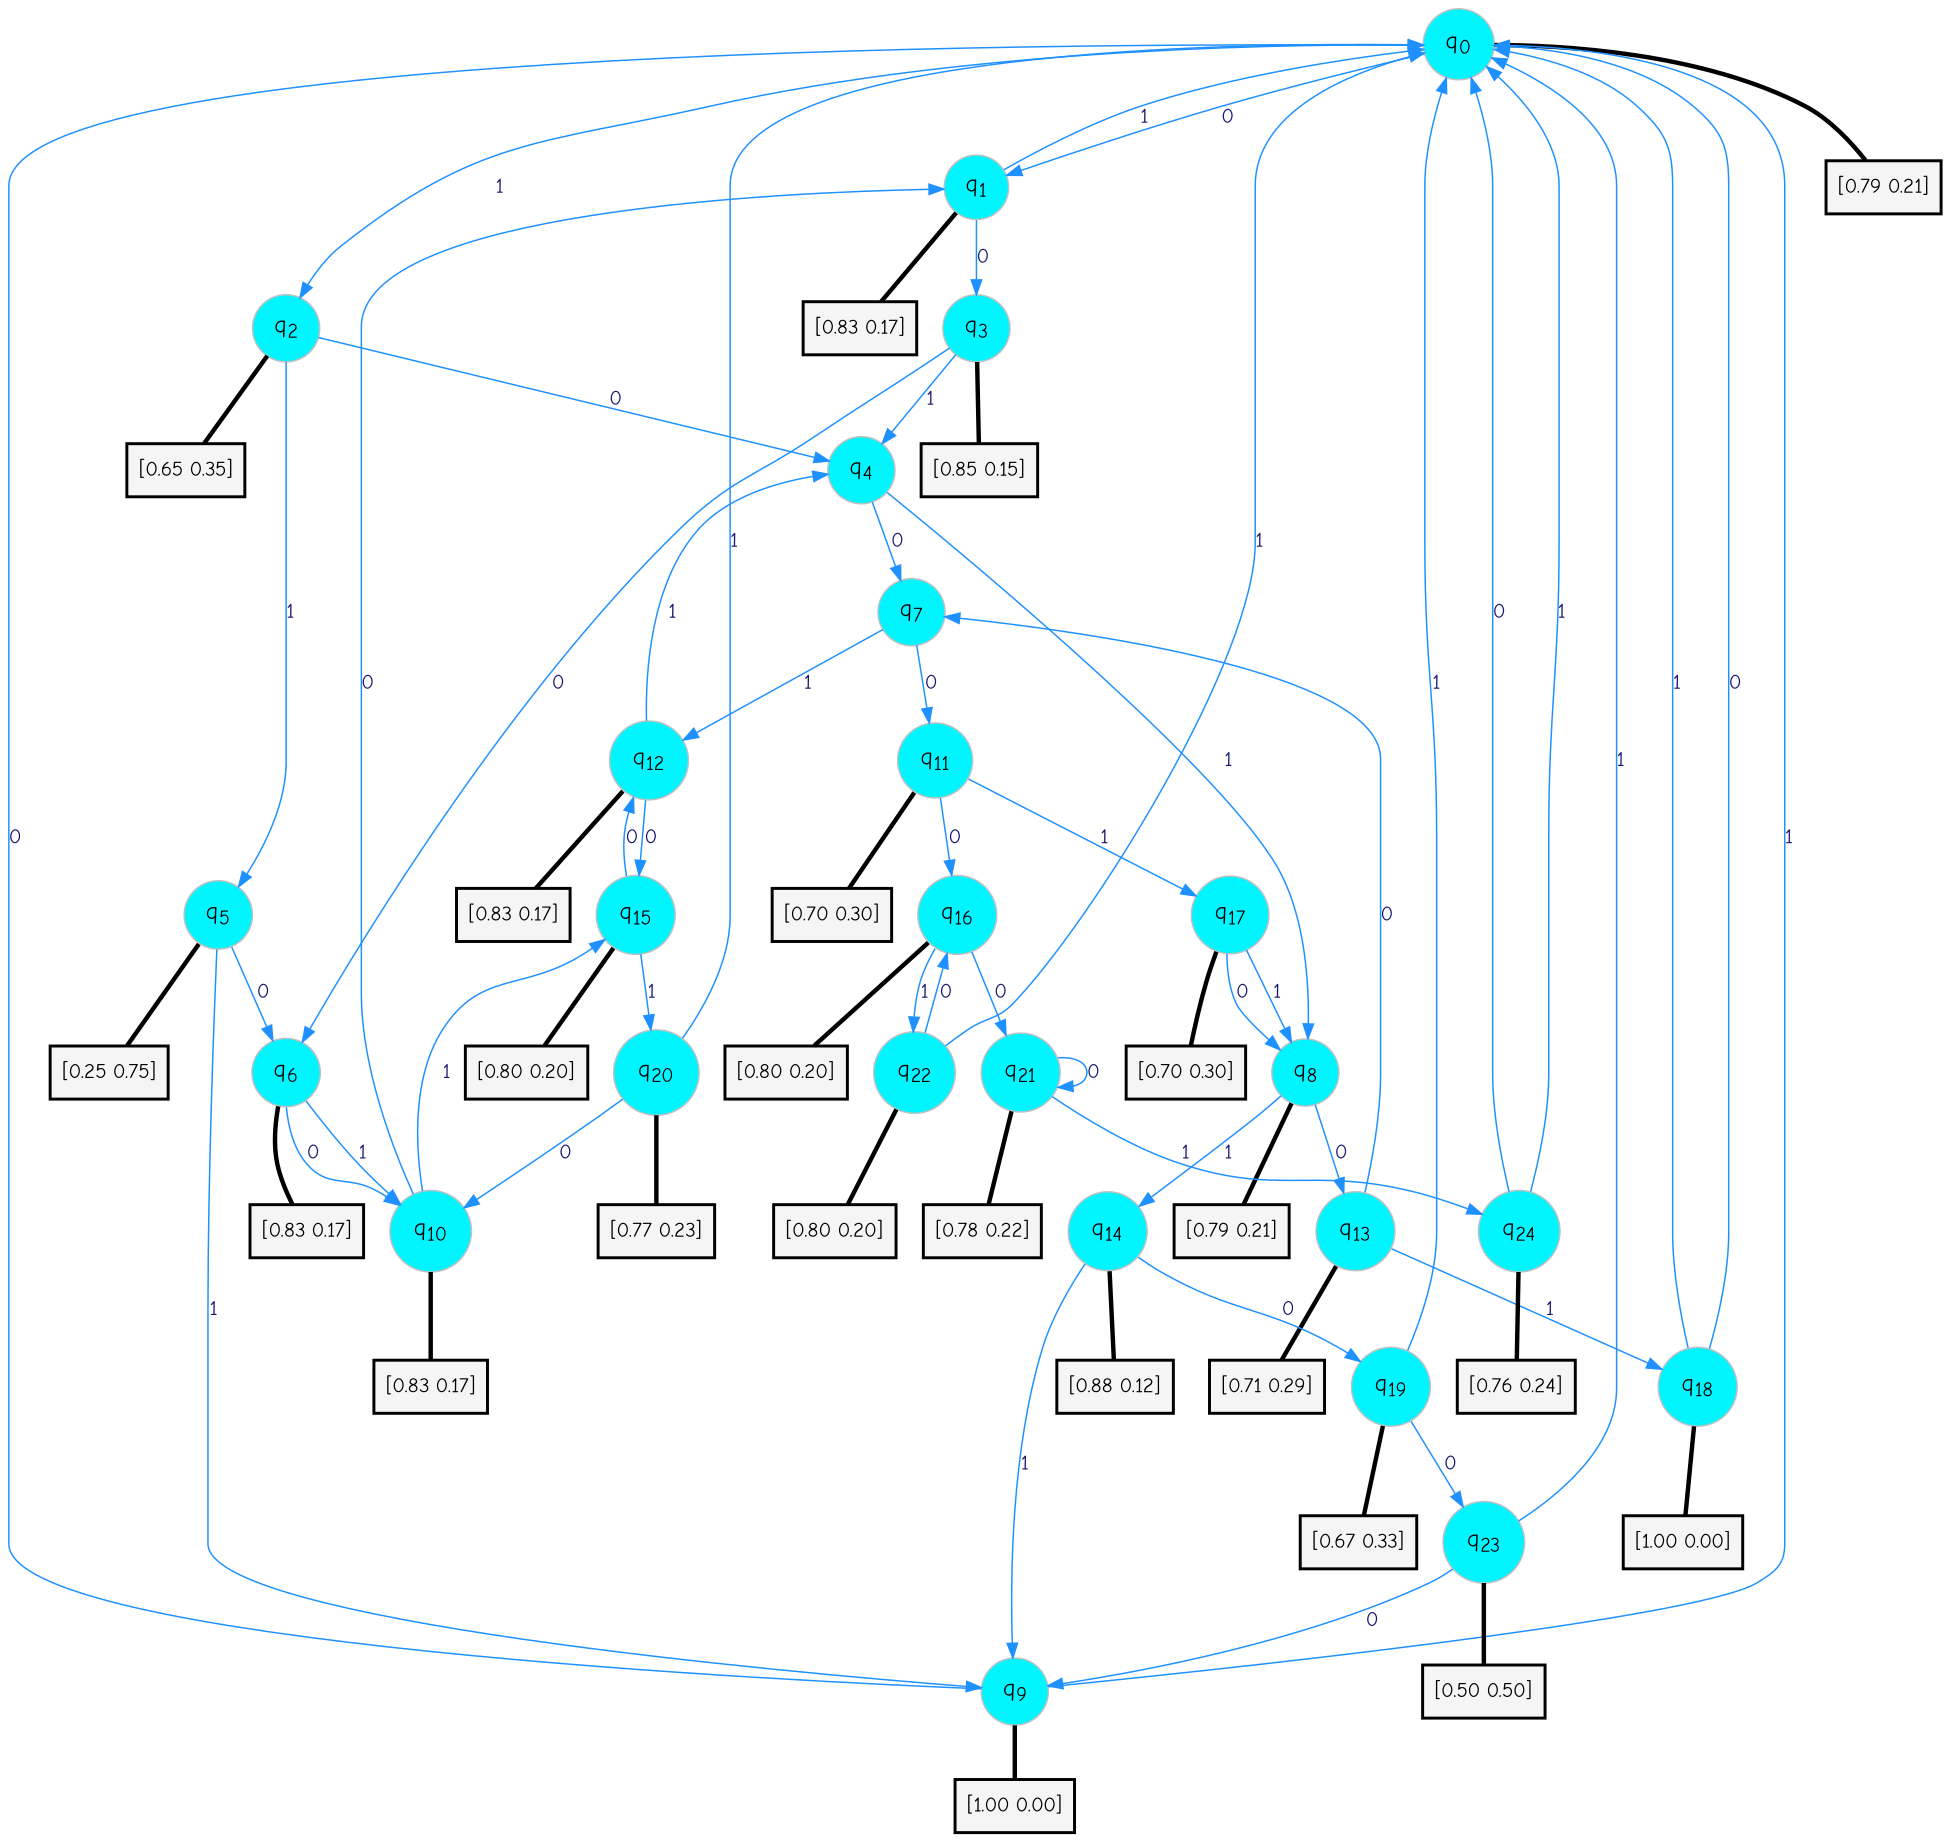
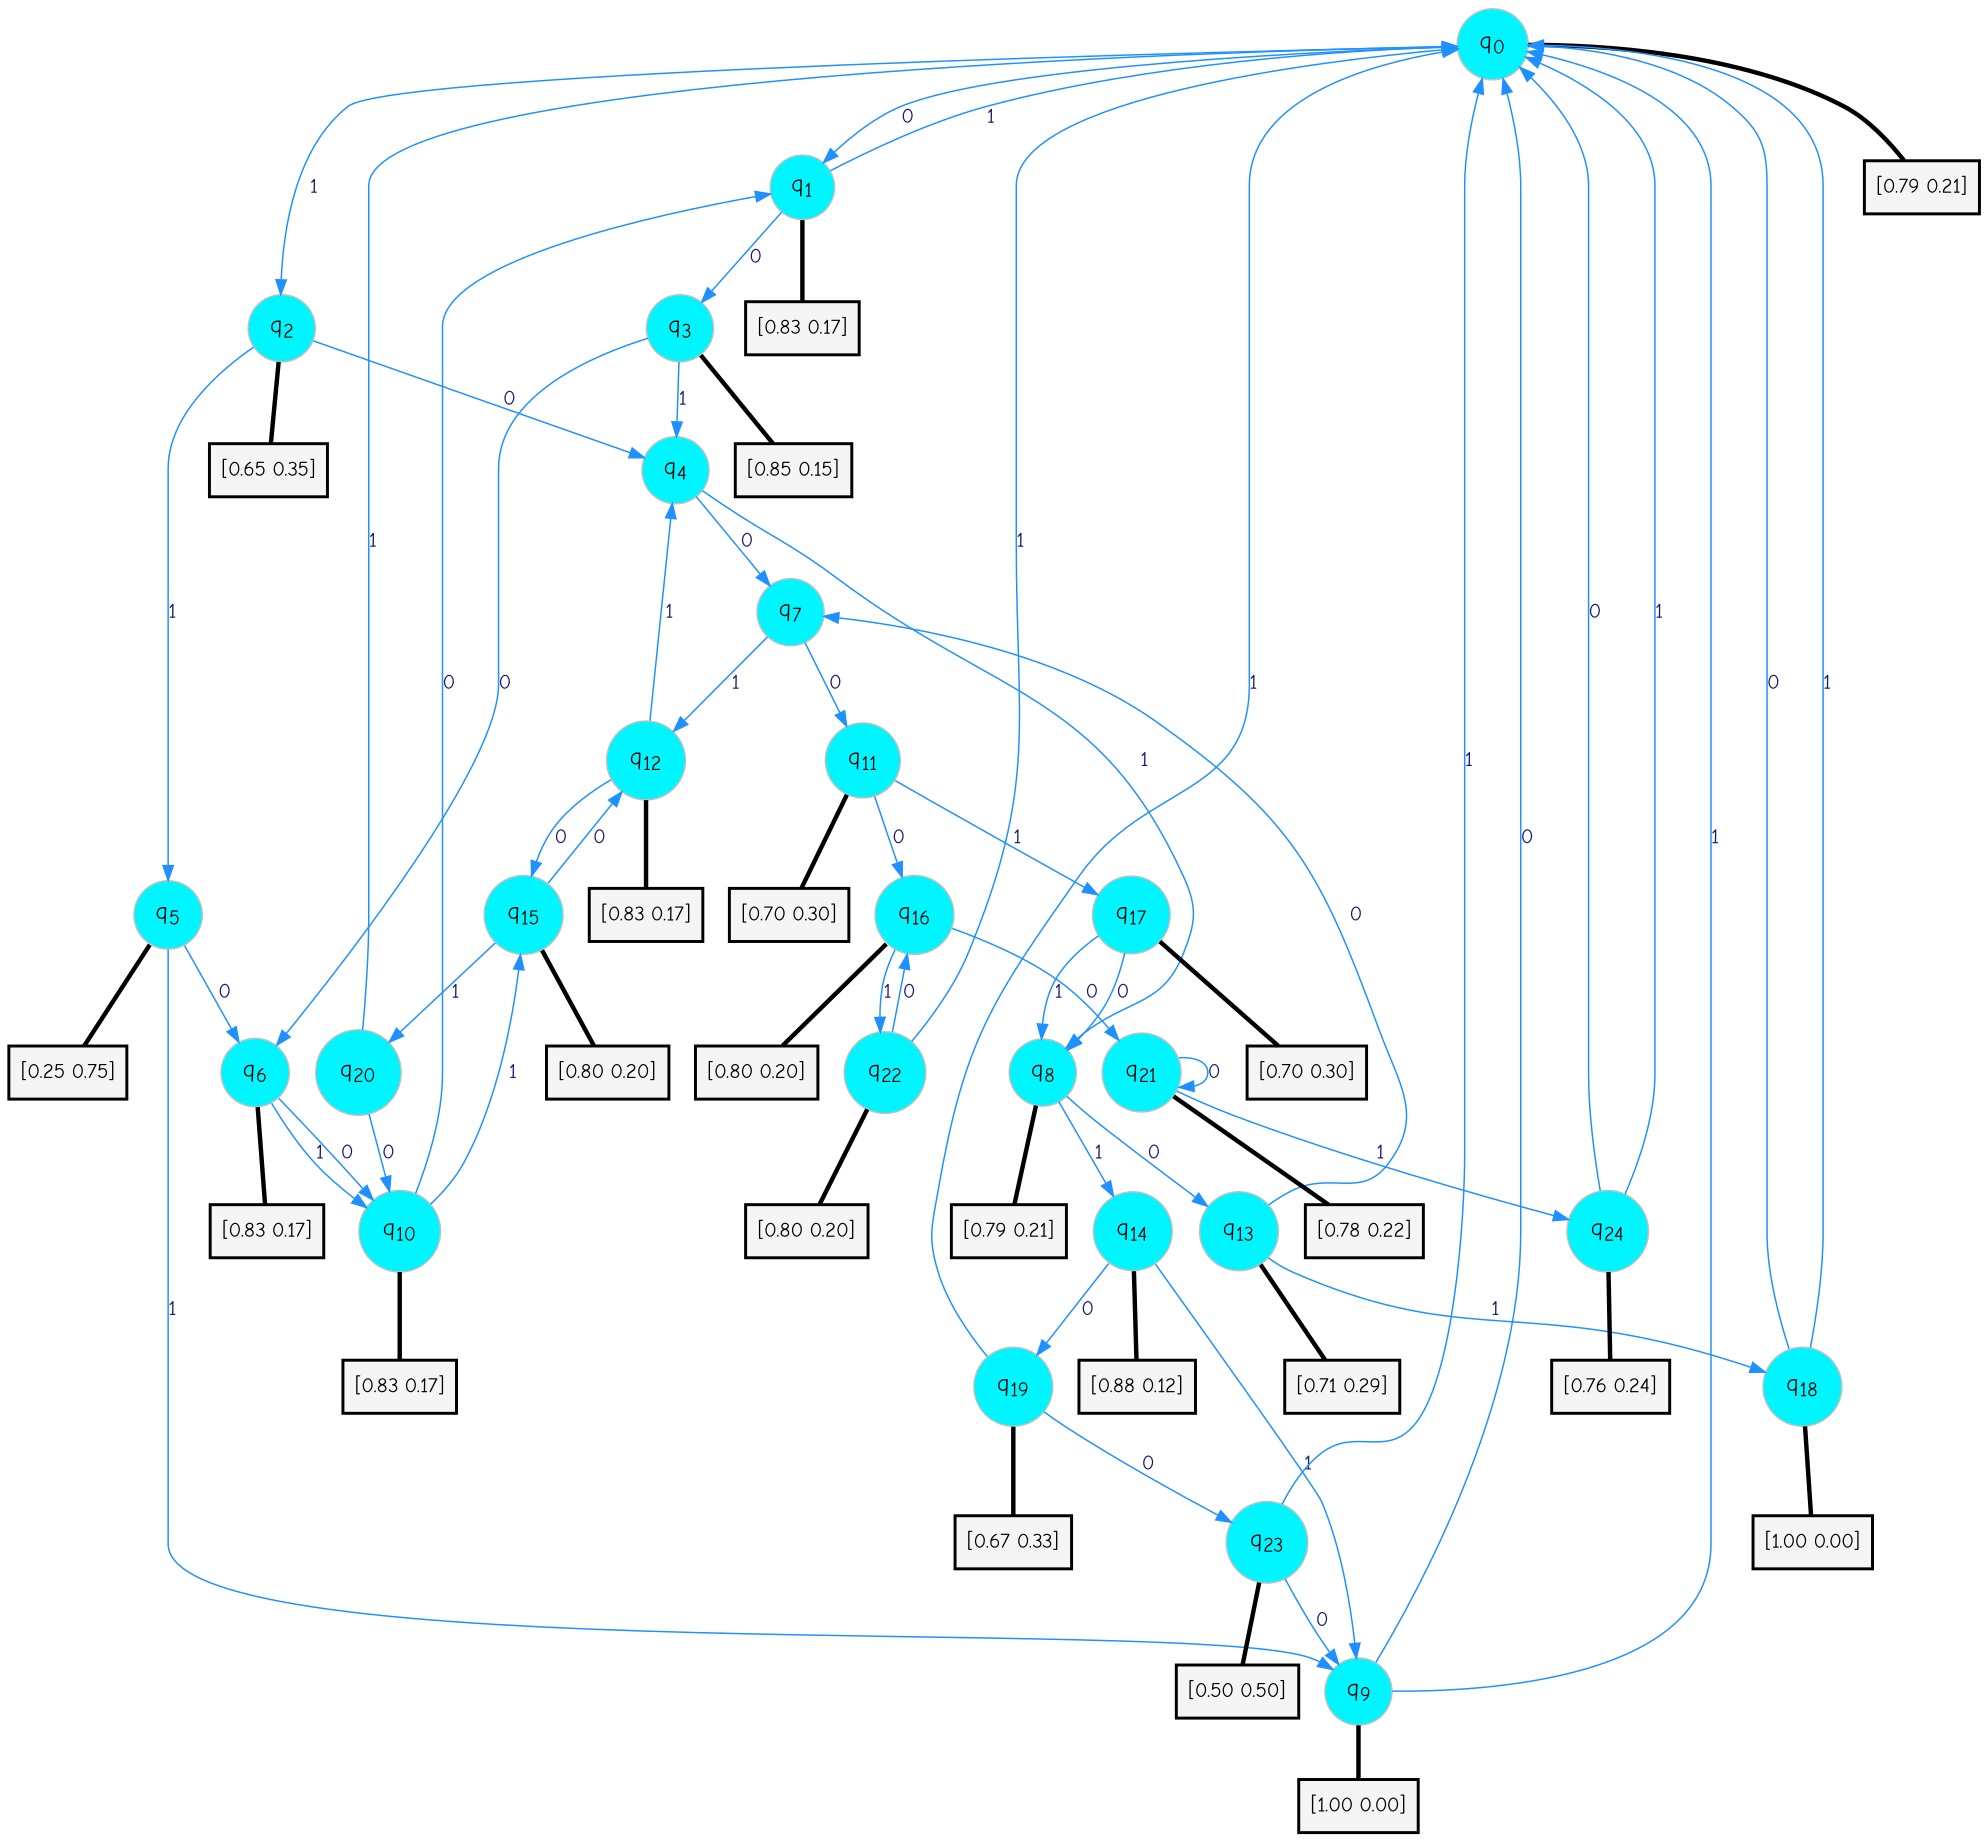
node "[0.77 0.23]": removed
